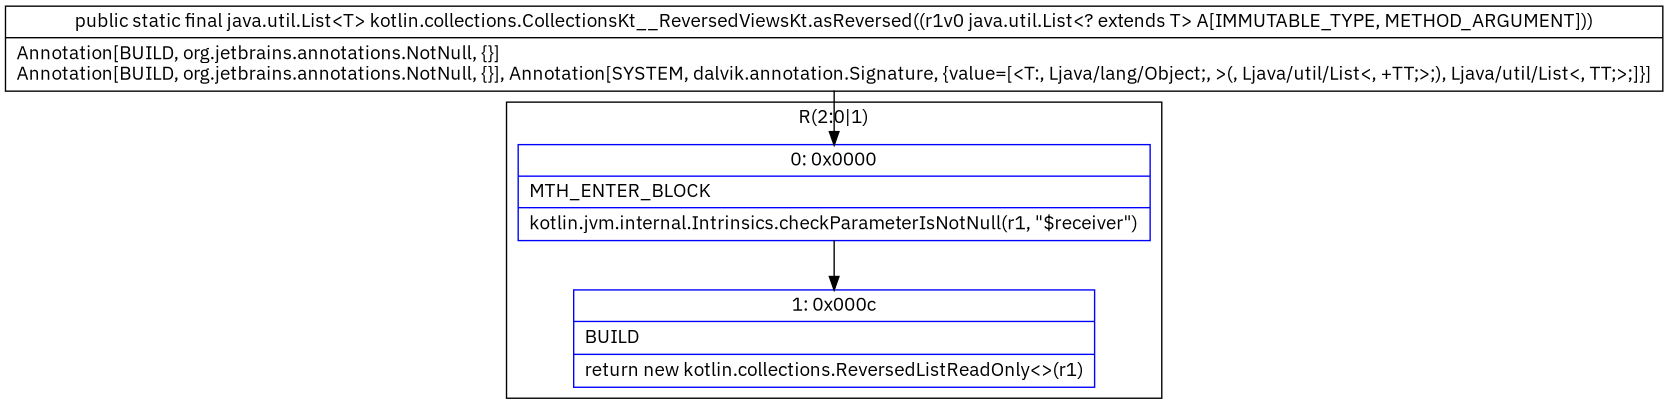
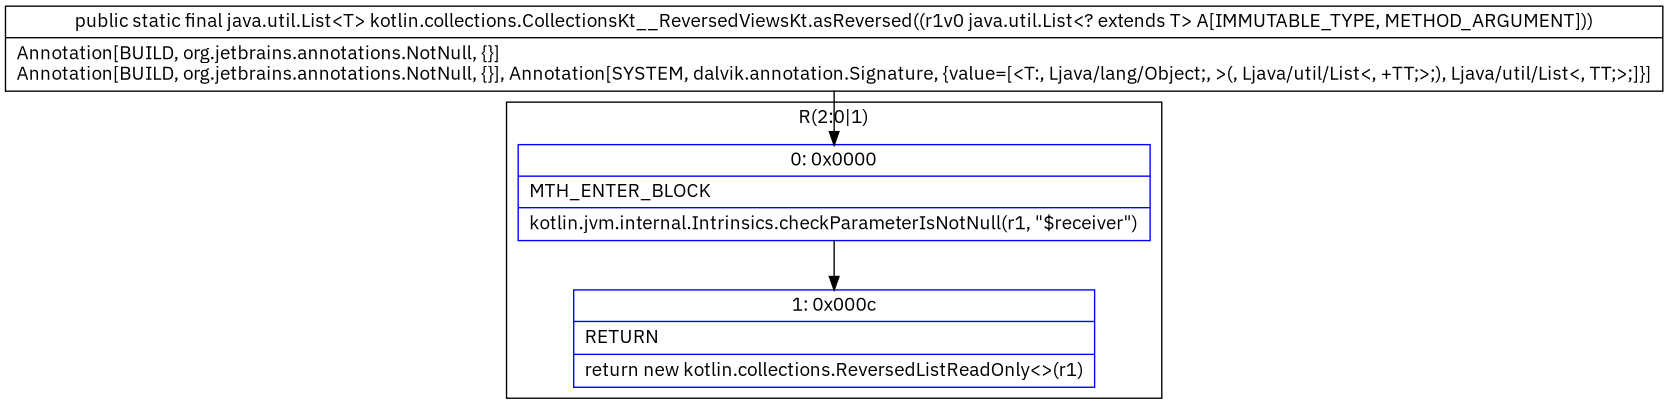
node "1: 0x000c": text "BUILD" -> "RETURN"
